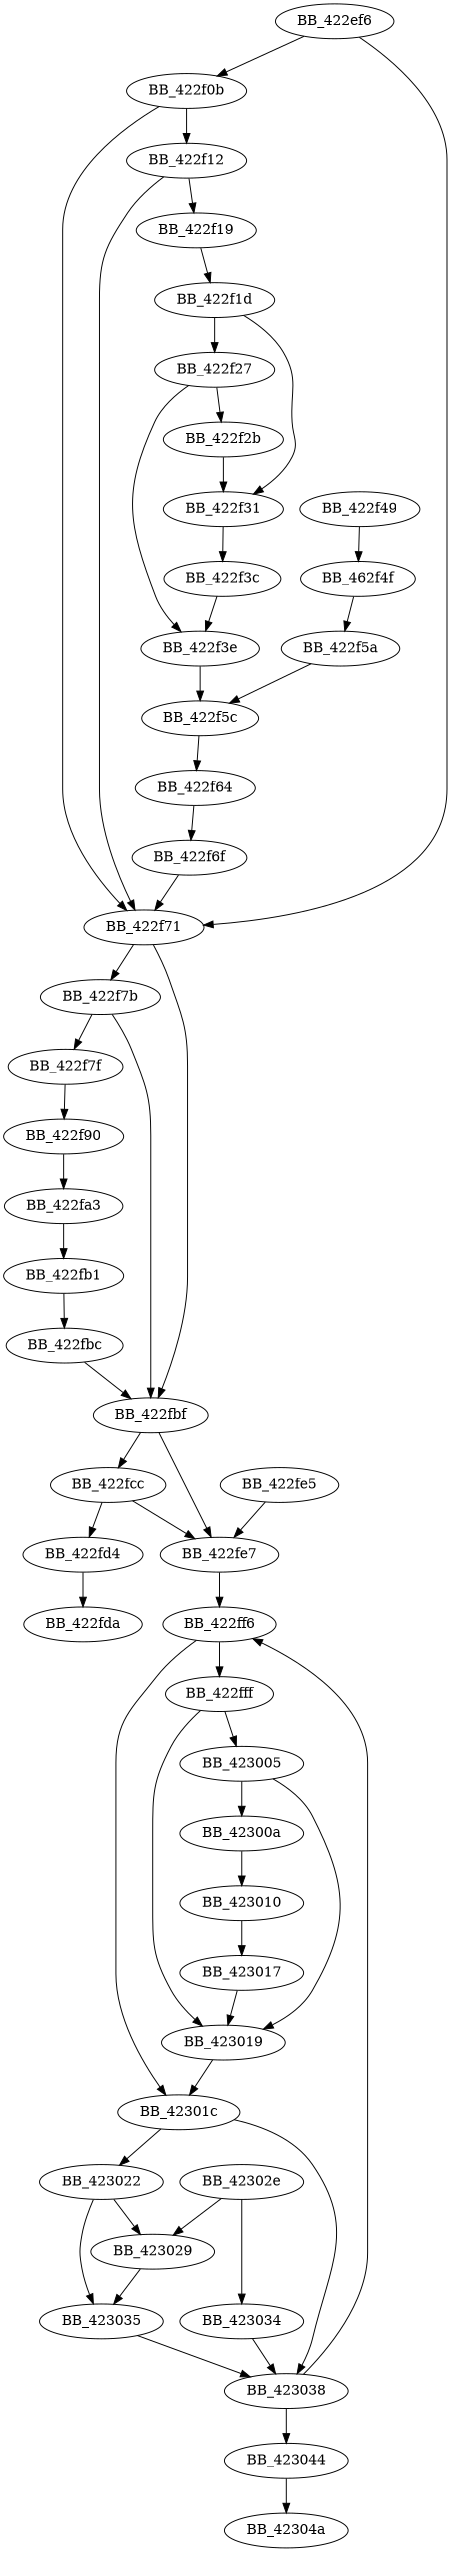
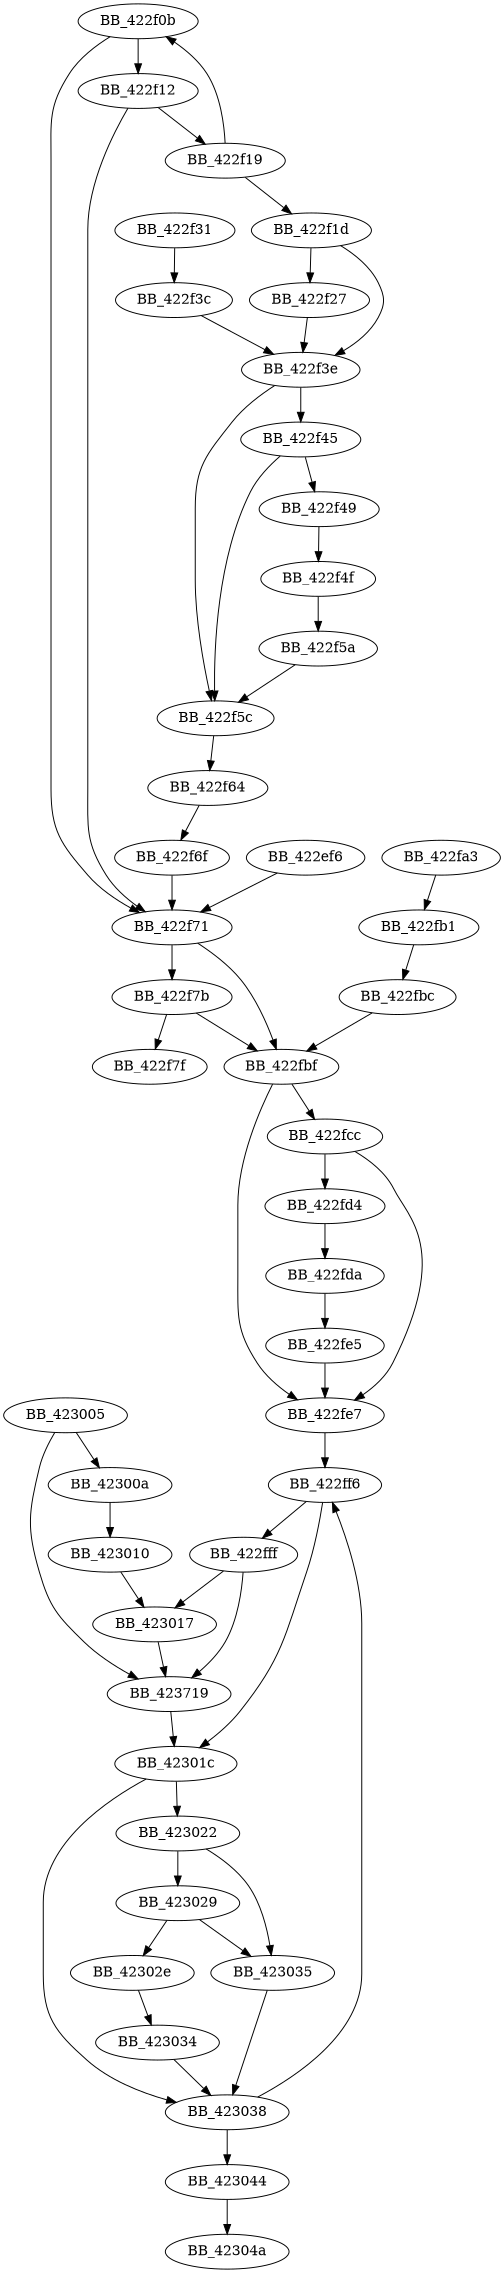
edge "BB_422ef6" -> "BB_422f0b": now "BB_422f19" -> "BB_422f0b"
edge "BB_422f1d" -> "BB_422f31": now "BB_422f1d" -> "BB_422f3e"
node "BB_422f2b": removed
node "BB_422f45": added
node "BB_462f4f": label "BB_462f4f" -> "BB_422f4f"
node "BB_422f90": removed
edge "BB_422fda" -> "BB_422fe5": added
edge "BB_422fff" -> "BB_423005": now "BB_422fff" -> "BB_423017"
node "BB_423019": label "BB_423019" -> "BB_423719"
edge "BB_42302e" -> "BB_423029": reversed
